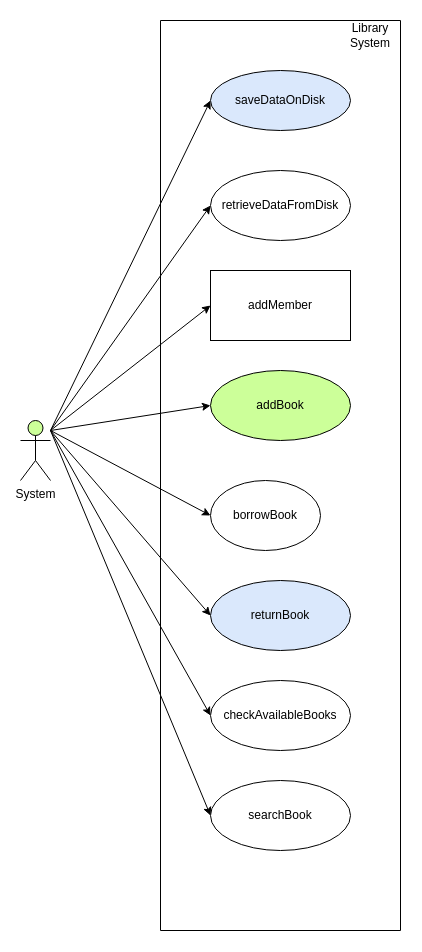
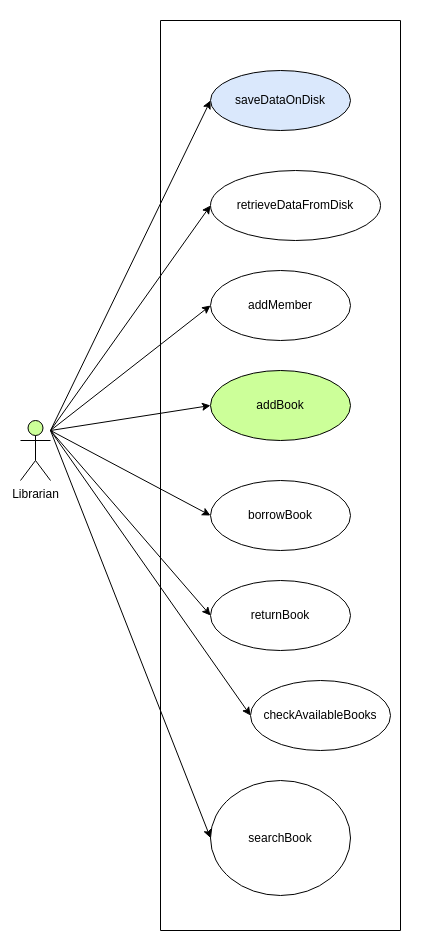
node "Library System": removed
node "retrieveDataFromDisk": size 140x70 -> 170x70
node "addMember": shape rectangle -> ellipse
node "System": label "System" -> "Librarian"
node "borrowBook": size 110x70 -> 140x70
node "returnBook": fillcolor #dae8fc -> #ffffff
node "checkAvailableBooks": moved (281, 716) -> (321, 716)
node "searchBook": size 140x70 -> 140x115
